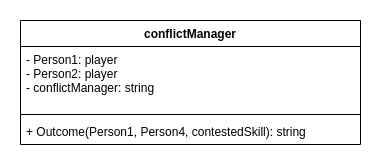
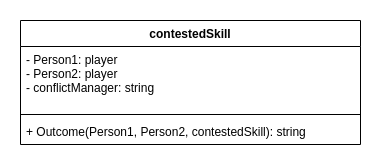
node "conflictManager": label "conflictManager" -> "contestedSkill"
node "+ Outcome(Person1, Person4, contestedSkill): string": label "+ Outcome(Person1, Person4, contestedSkill): string" -> "+ Outcome(Person1, Person2, contestedSkill): string"
